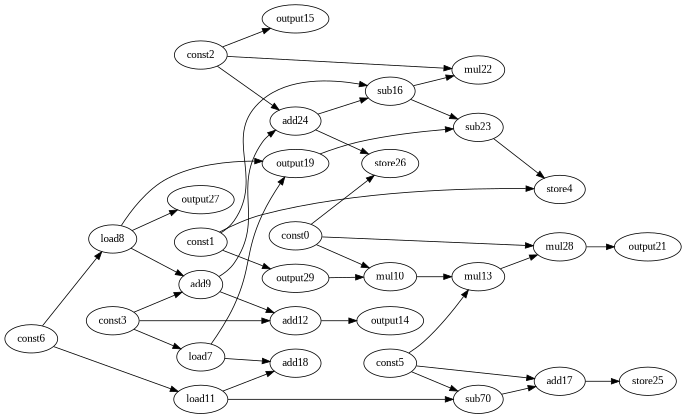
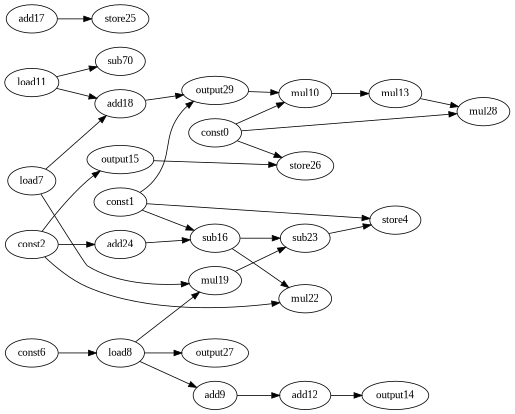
edge "add18" -> "output29": added
edge "add24" -> "store26": now "output15" -> "store26"
node "output19": label "output19" -> "mul19"
edge "add9" -> "add24": removed
node "output21": removed
node "const3": removed
node "const5": removed
edge "const6" -> "load11": removed
edge "sub70" -> "add17": removed
